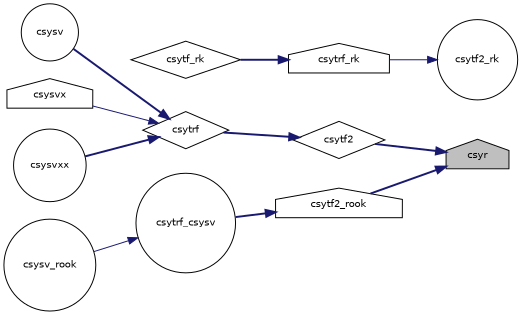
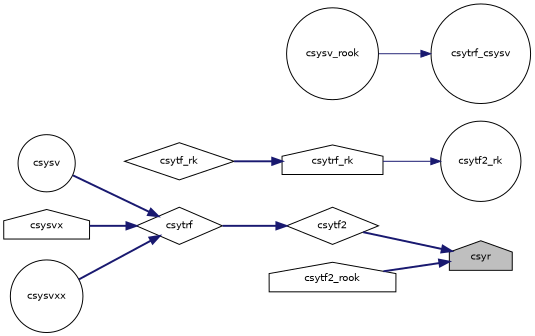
edge "csysvx" -> "csytrf": style solid -> bold
edge "csytrf_csysv" -> "csytf2_rook": removed
